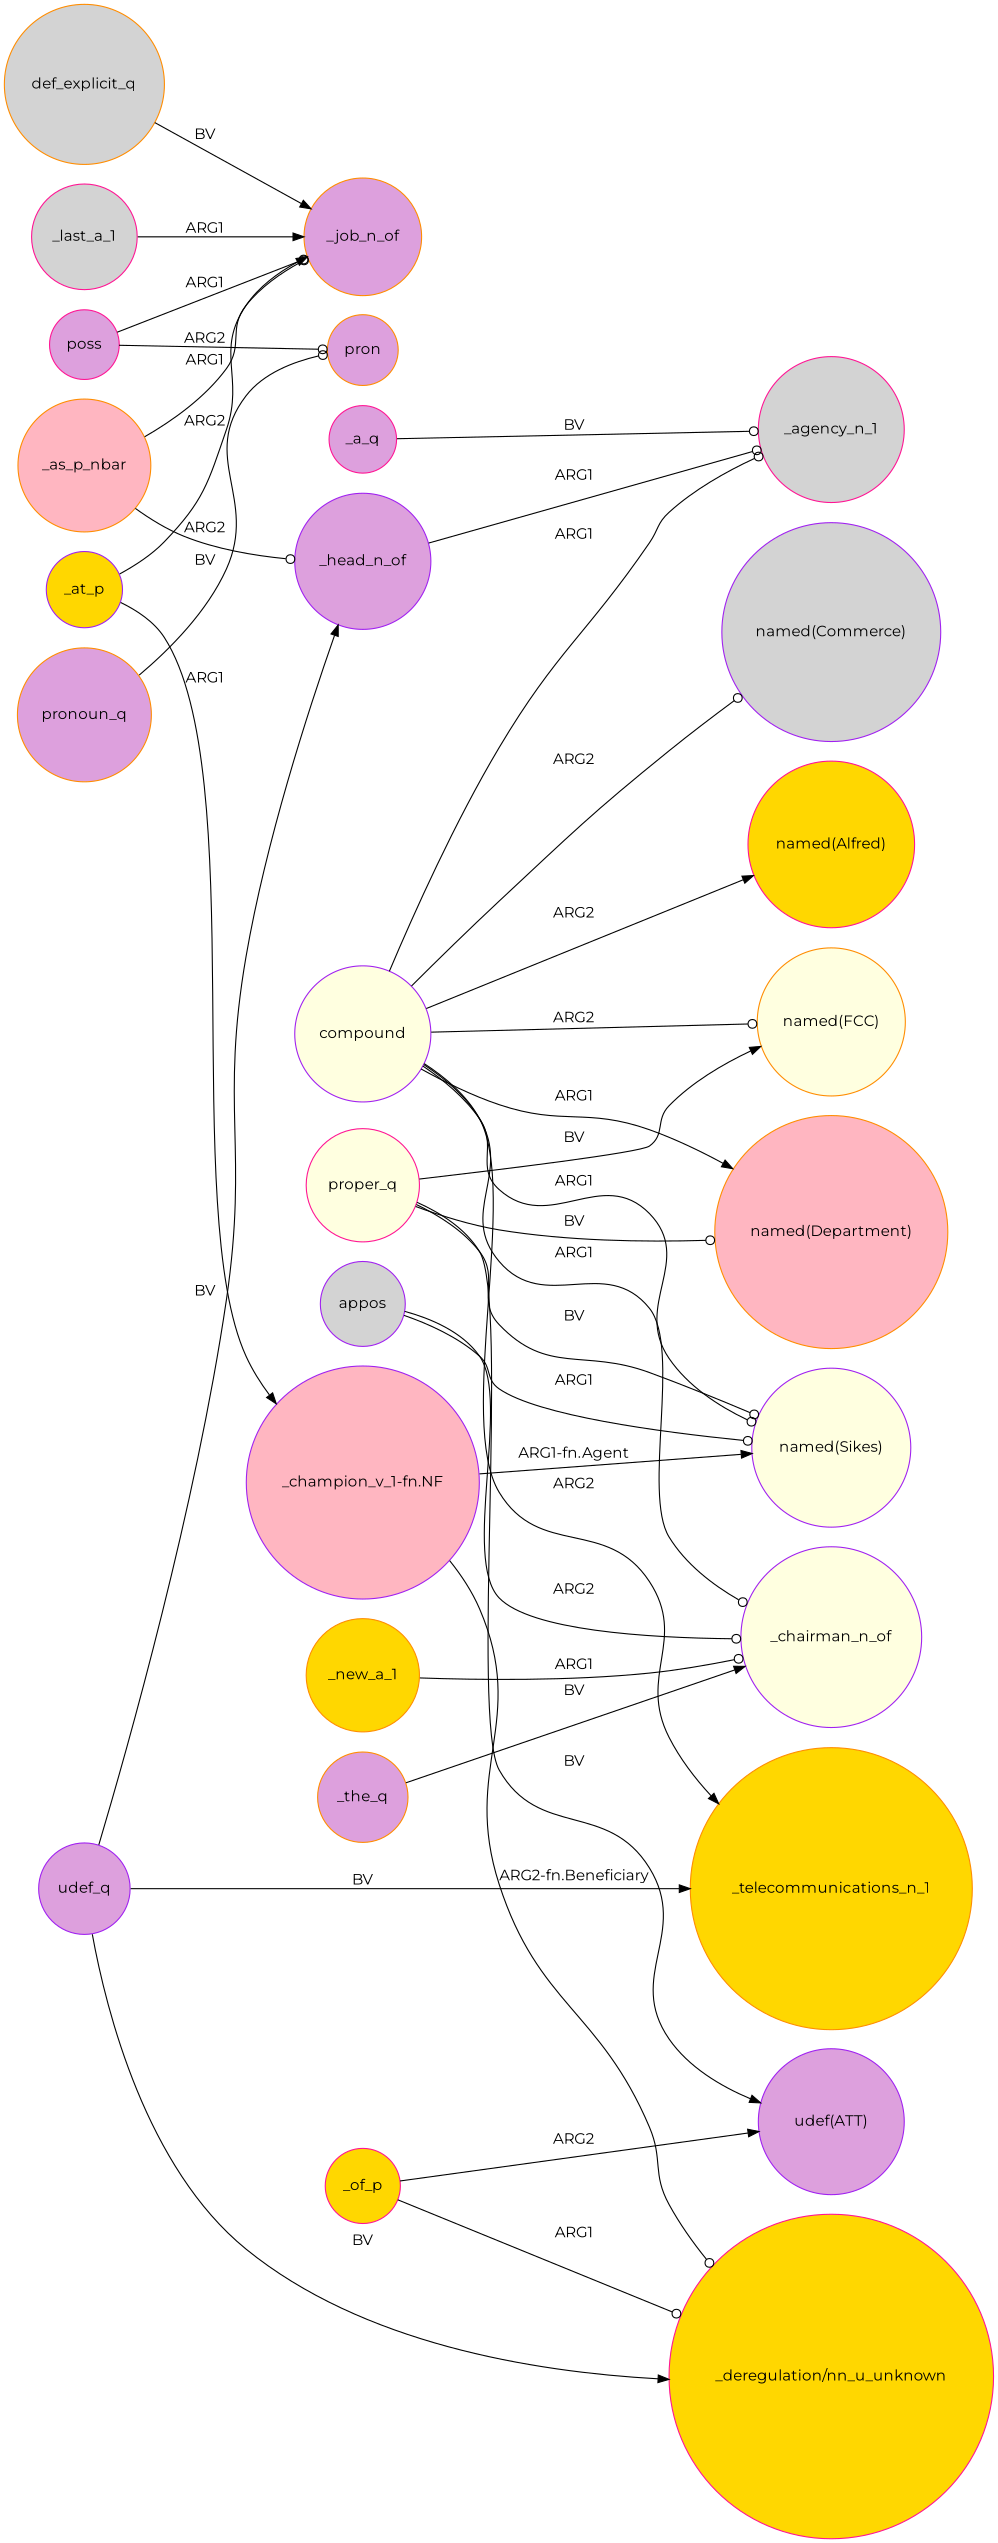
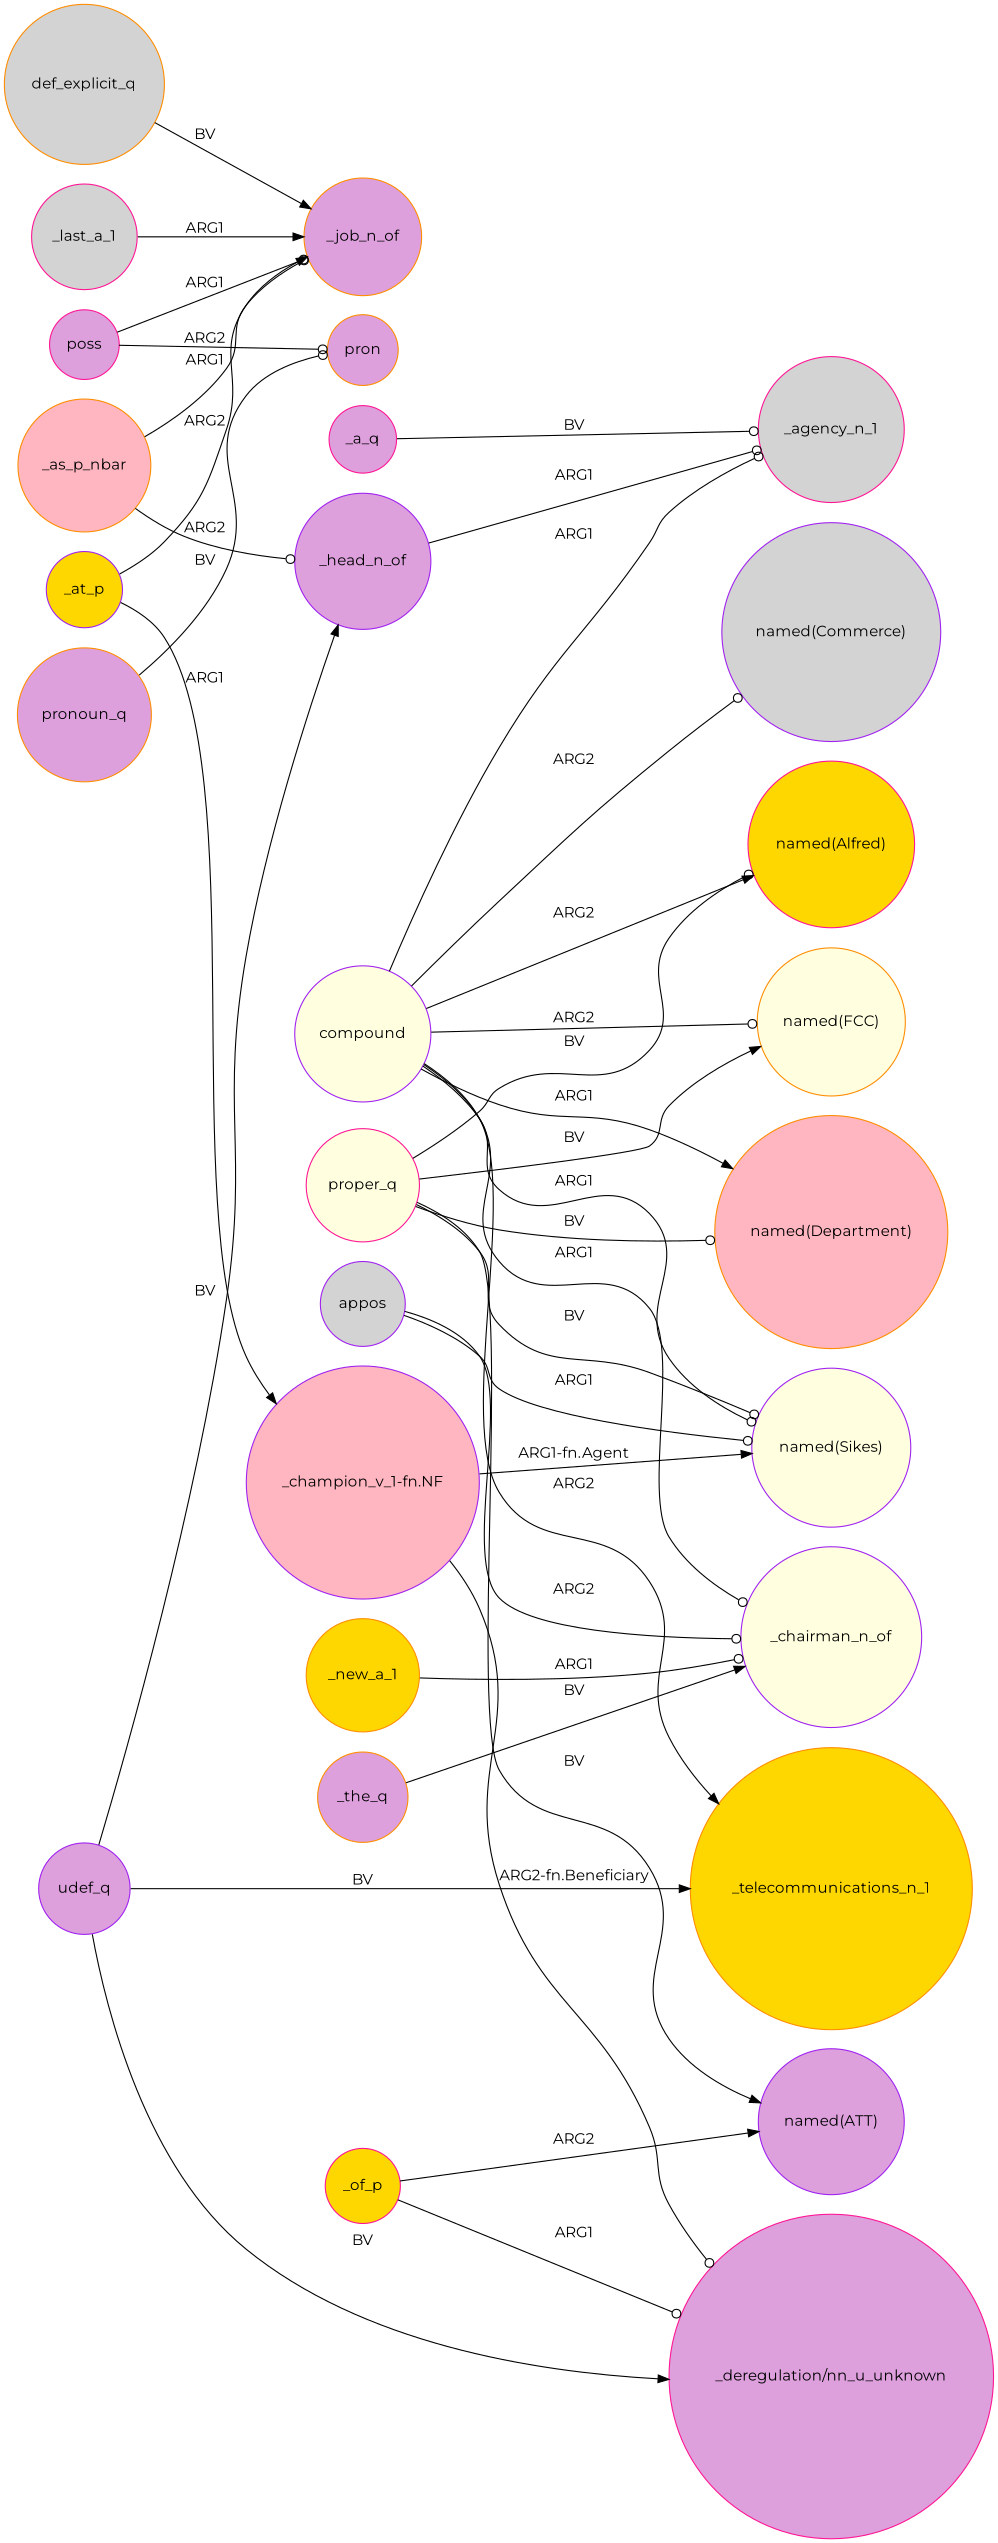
edge "proper_q" -> "named(Alfred)": added, label "BV"
node "udef(ATT)": label "udef(ATT)" -> "named(ATT)"
node "_deregulation/nn_u_unknown": fillcolor gold -> plum
